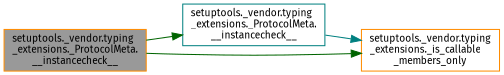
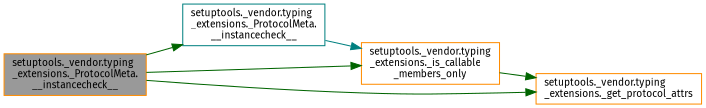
node "setuptools._vendor.typing _extensions._get_protocol_attrs": added
